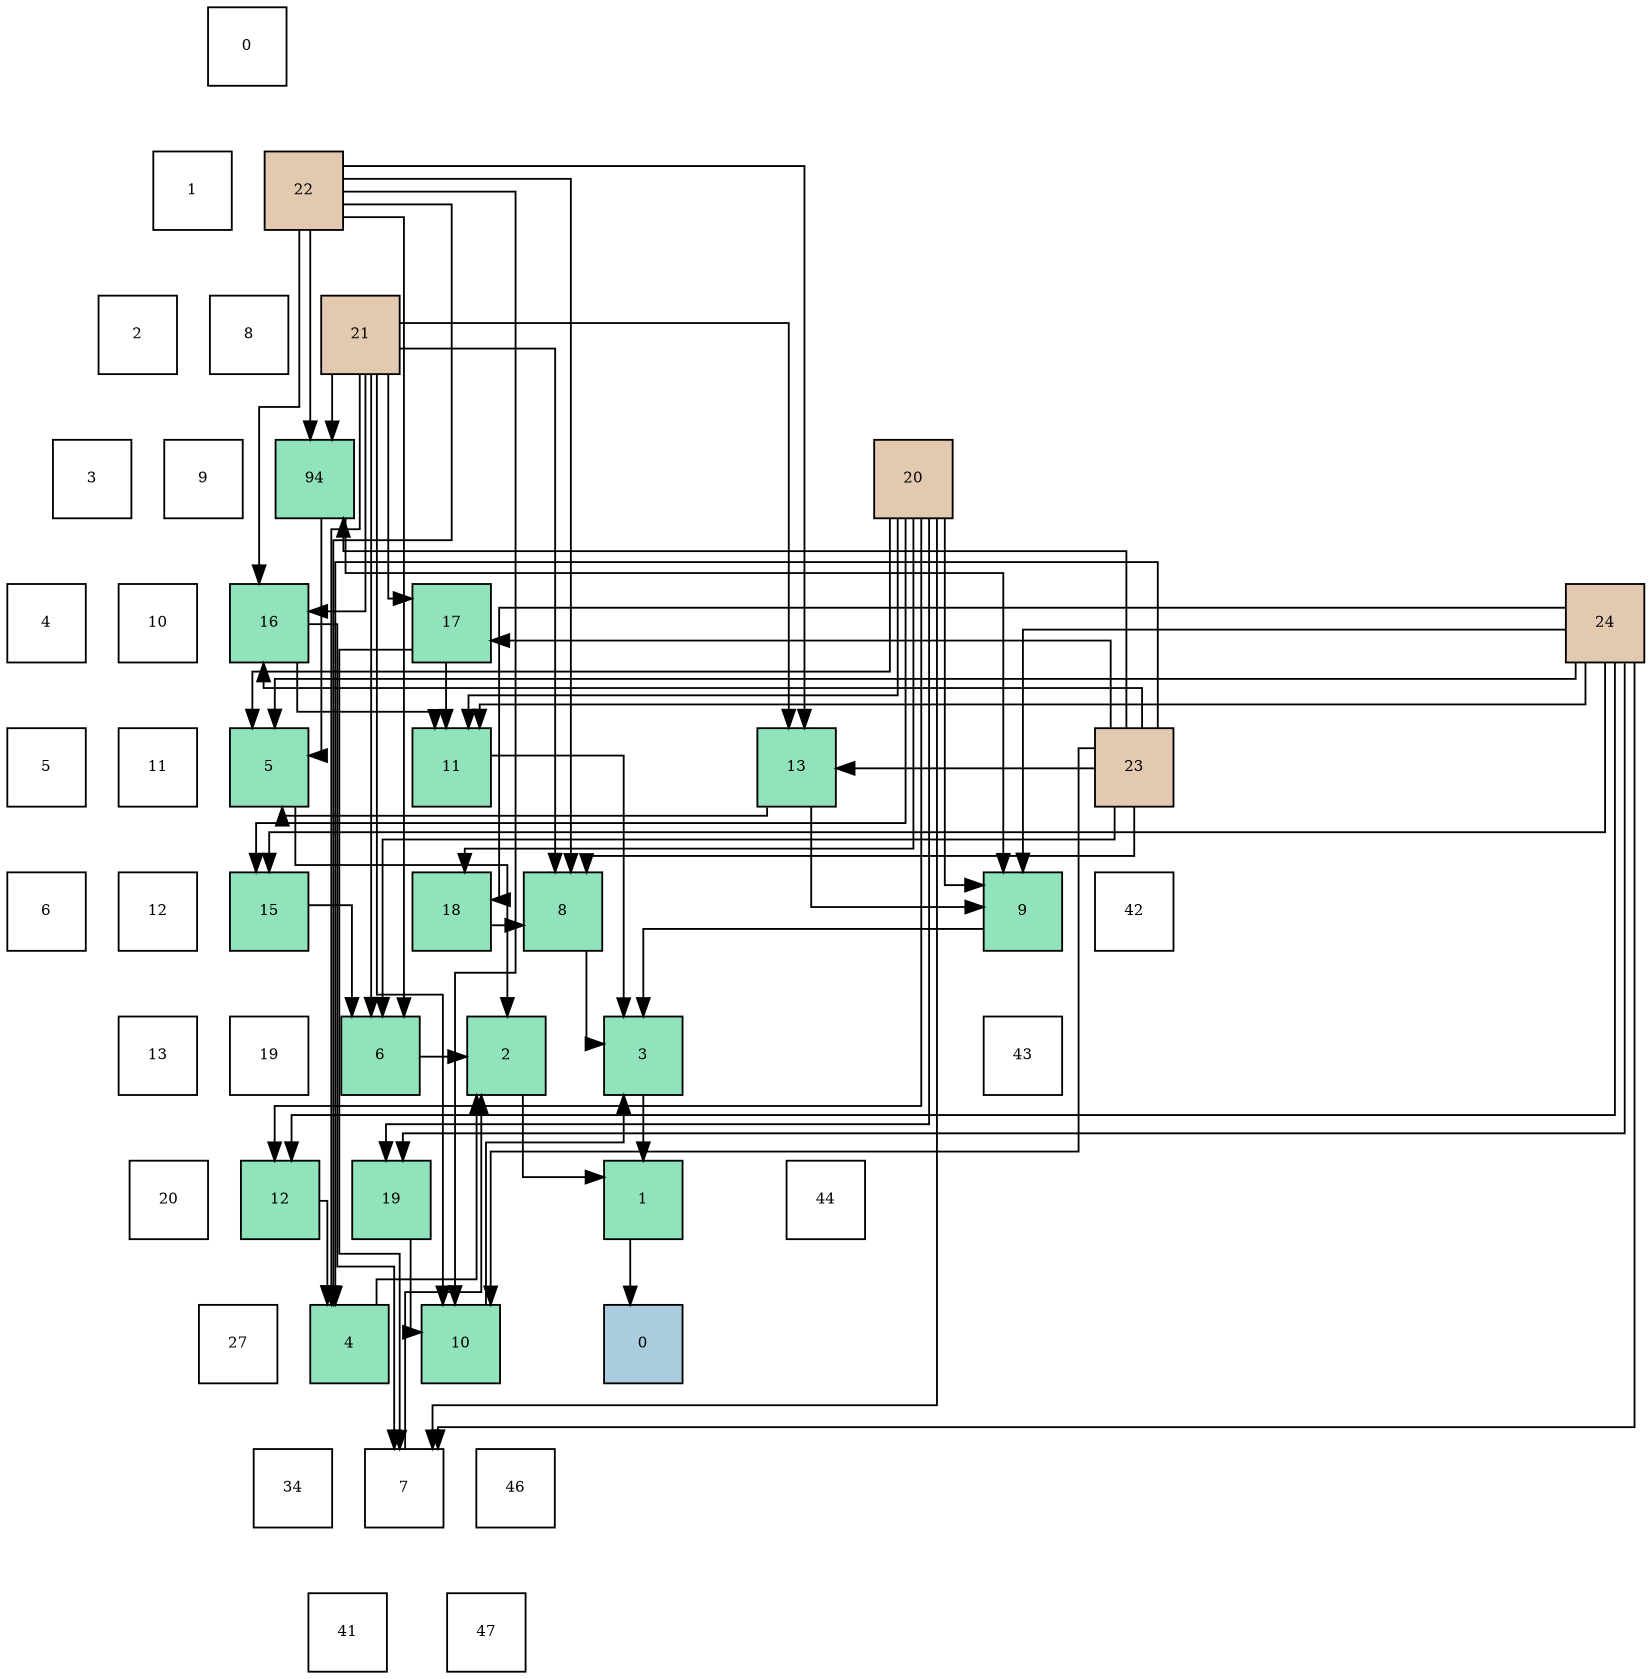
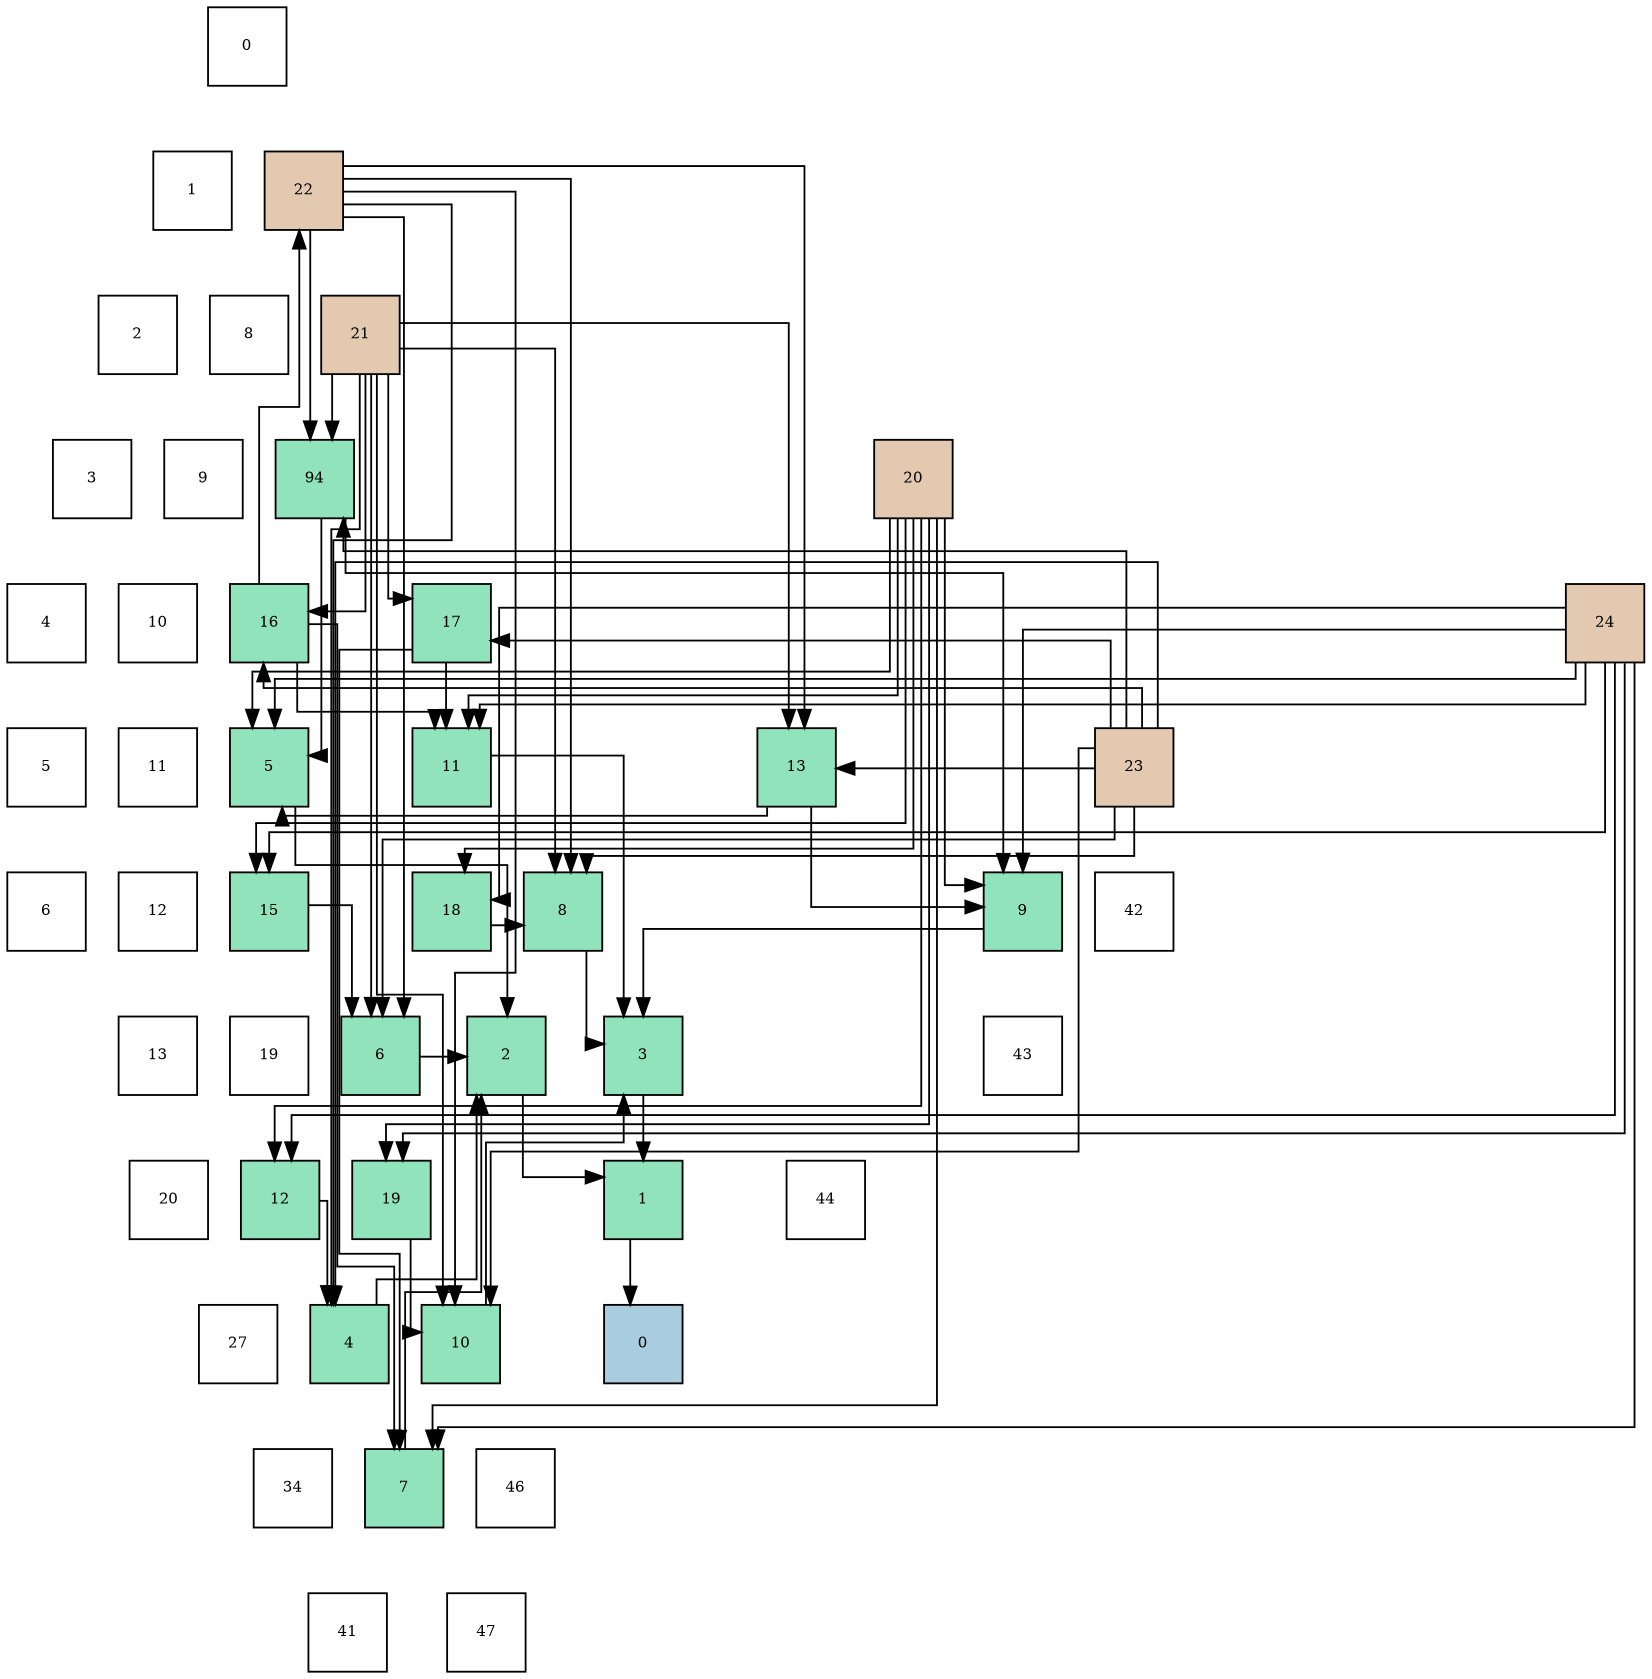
edge "22" -> "16": reversed
node "7": fillcolor #ffffff -> #91e3bb
